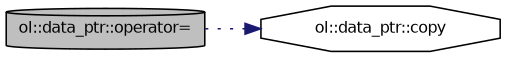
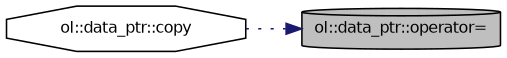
edge "ol::data_ptr::operator=" -> "ol::data_ptr::copy": reversed
